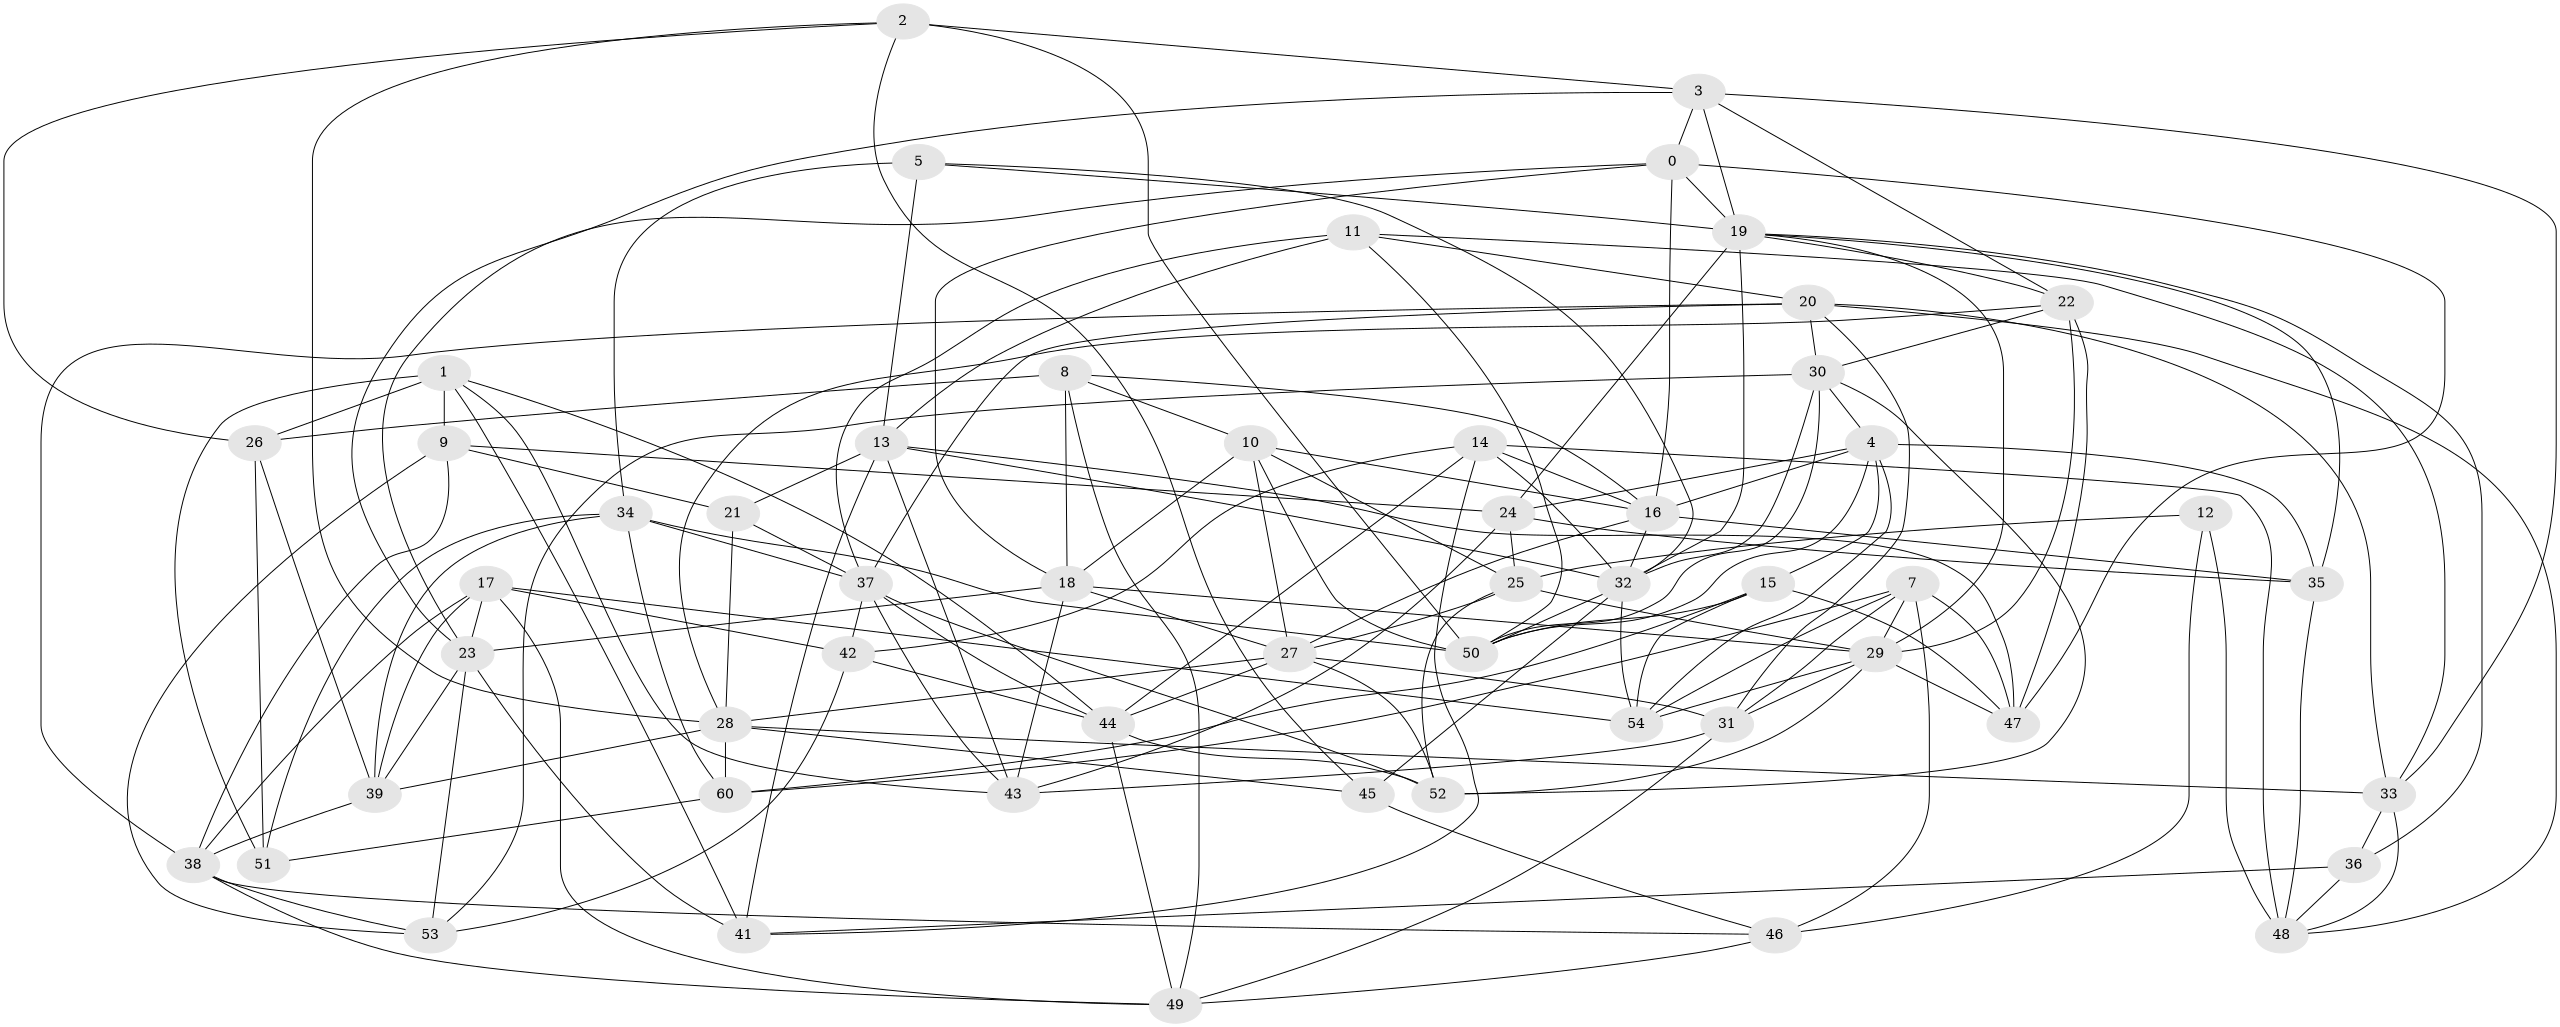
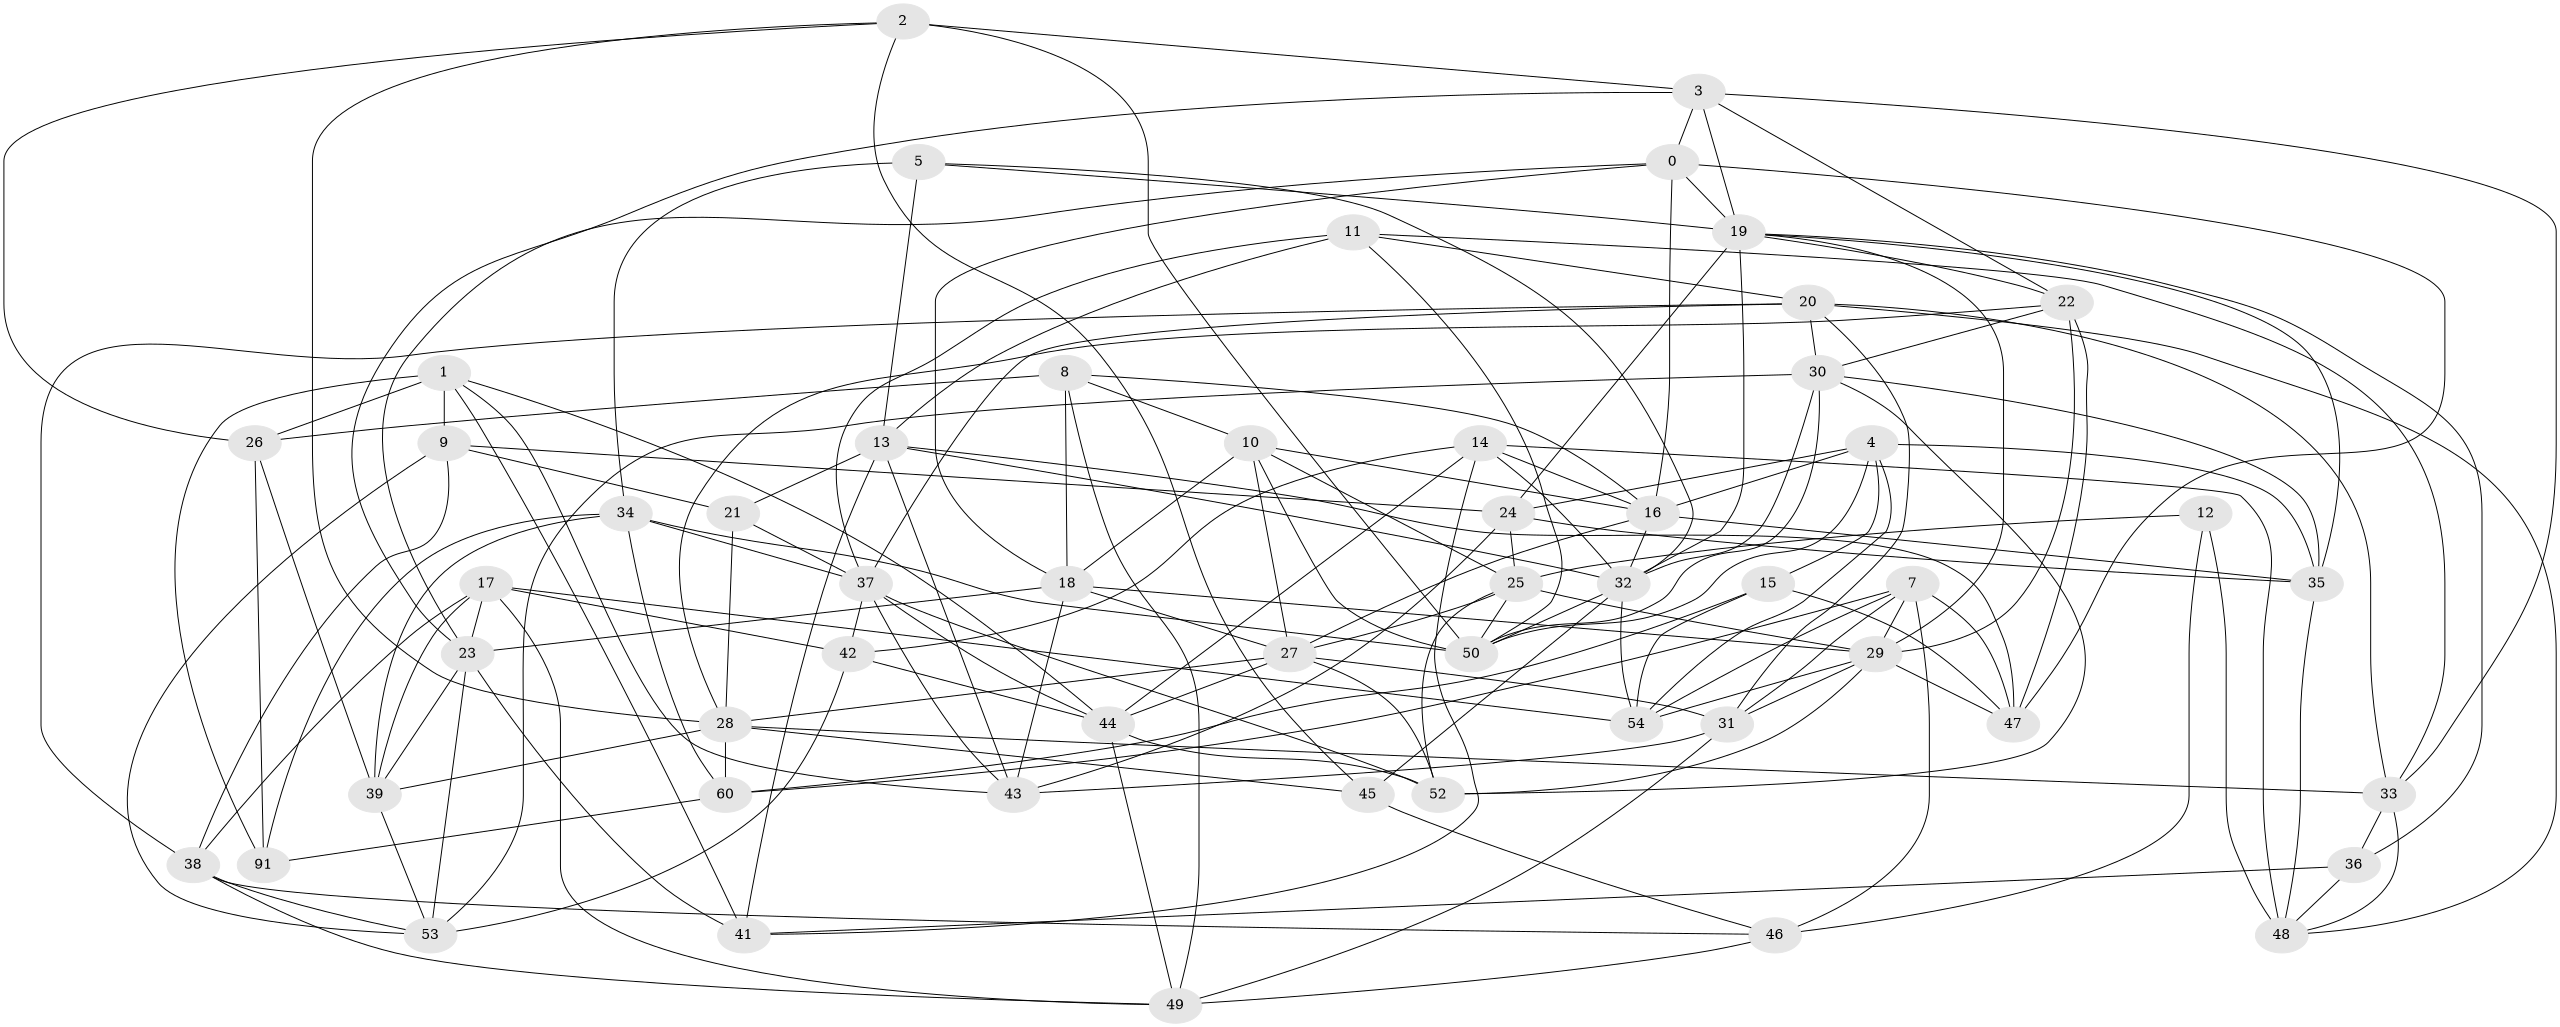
edge "30" -- "4": now "30" -- "35"
edge "15" -- "50": now "25" -- "50"
edge "39" -- "38": now "39" -- "53"
node "51": label "51" -> "91"
